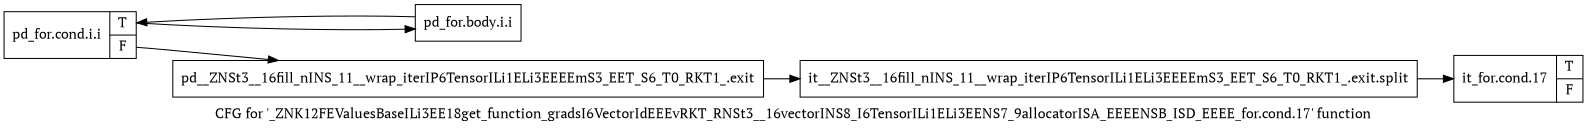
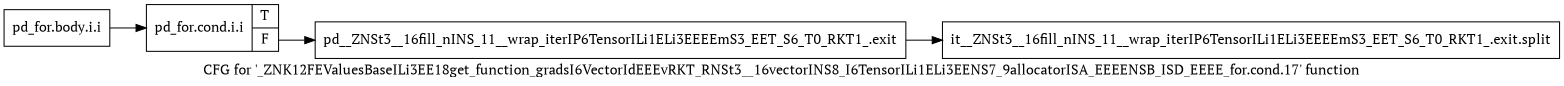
edge "pd_for.cond.i.i" -> "pd_for.body.i.i": removed
node "it_for.cond.17": removed
